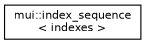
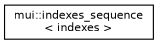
node "mui::index_sequence < indexes >": label "mui::index_sequence < indexes >" -> "mui::indexes_sequence < indexes >"
